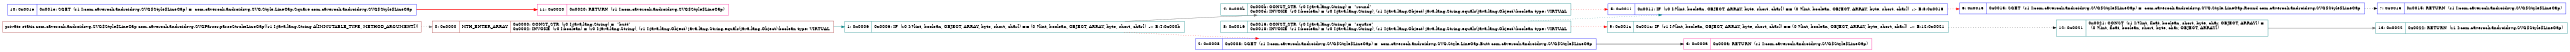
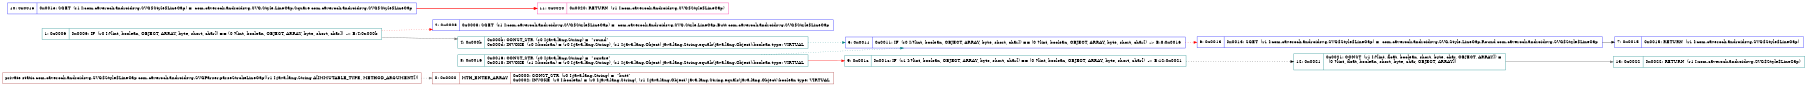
edge "6: 0x0013" -> "7: 0x0015": style dotted -> solid
edge "4: 0x000b" -> "5: 0x0011": color red -> teal
edge "0: 0x0000" -> "1: 0x0006": removed
edge "8: 0x0016" -> "9: 0x001c": style dotted -> solid
node "3: 0x000a": removed
